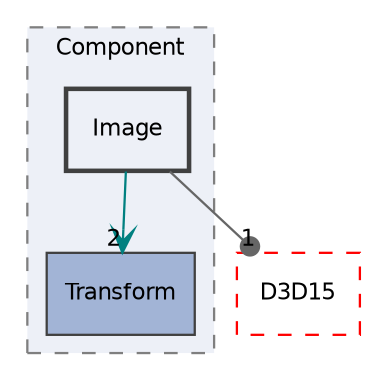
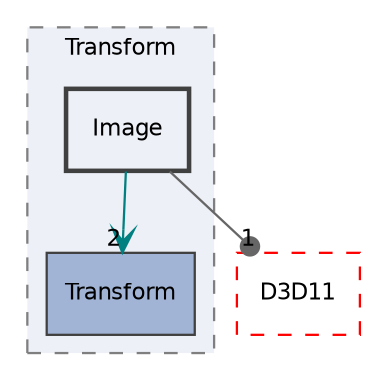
cluster "Component": label "Component" -> "Transform"
node "D3D15": label "D3D15" -> "D3D11"
